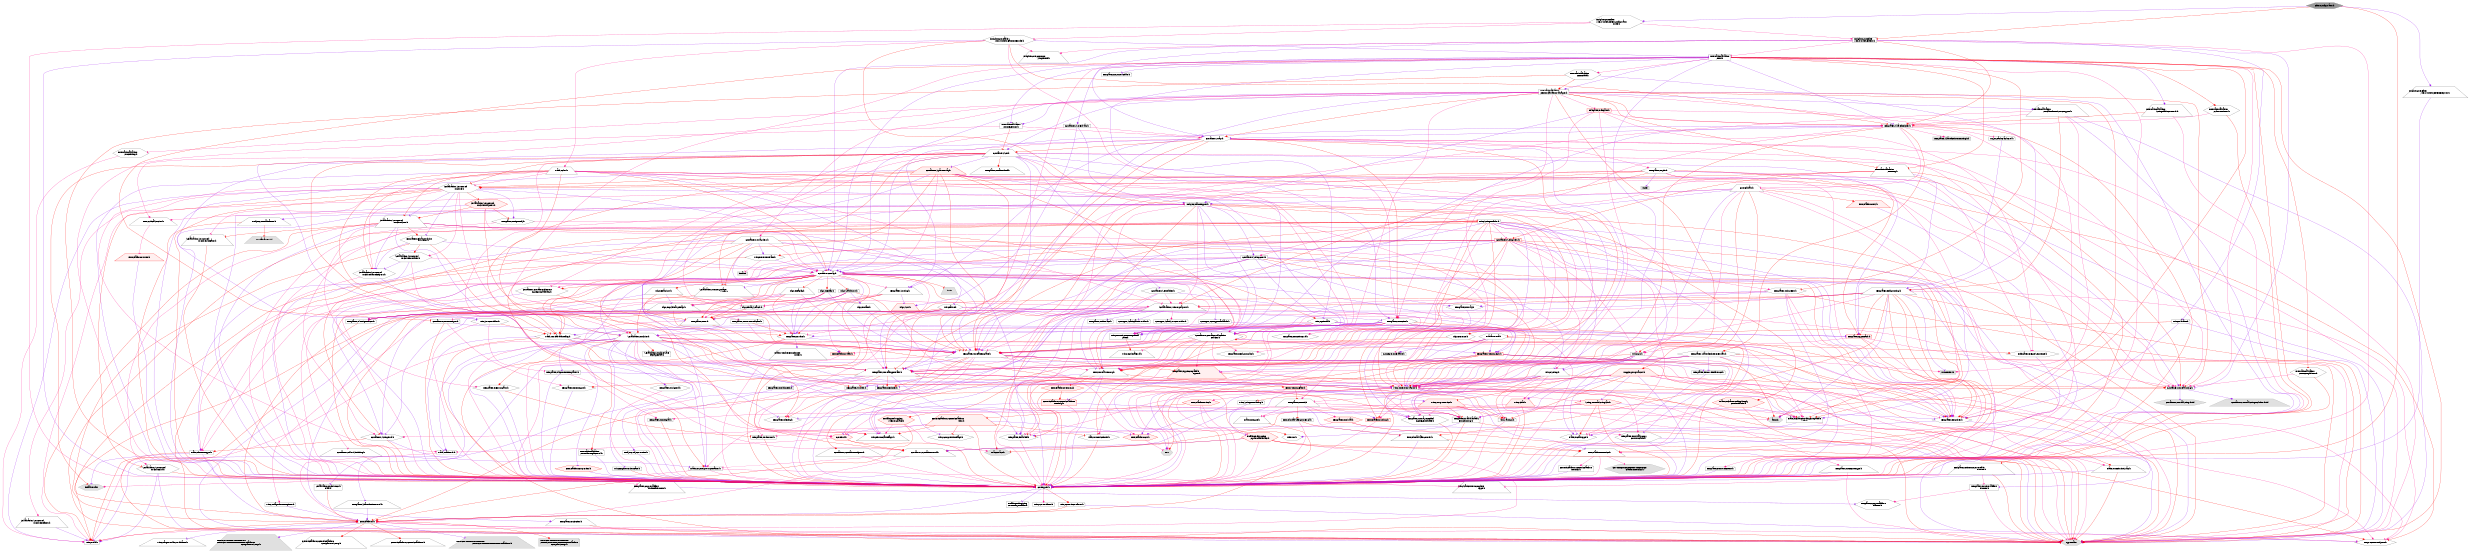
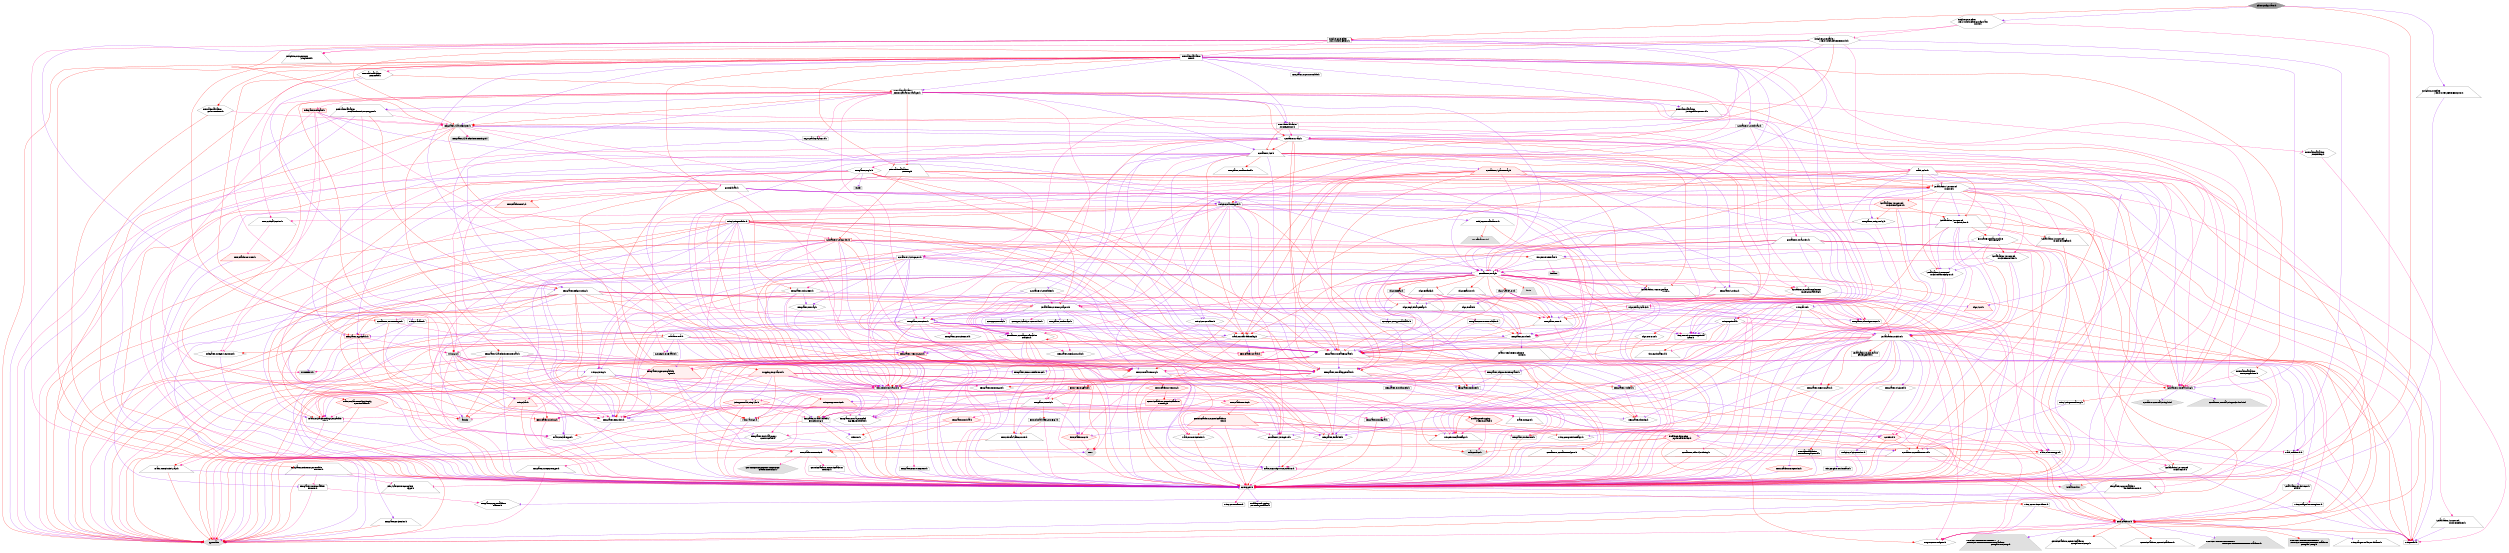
node "Concepts/StaticClassProvider.h": label "Concepts/StaticClassProvider.h" -> "Concepts/Atomic.h"
edge "Algo/HeapSort.h" -> "Templates/UnrealTemplate.h": color red -> purple
edge "GenericPlatform/GenericPlatform Misc.h" -> "Containers/StringFwd.h": arrowhead diamond -> tee
node "Templates/SharedPointerFwd.h": removed
